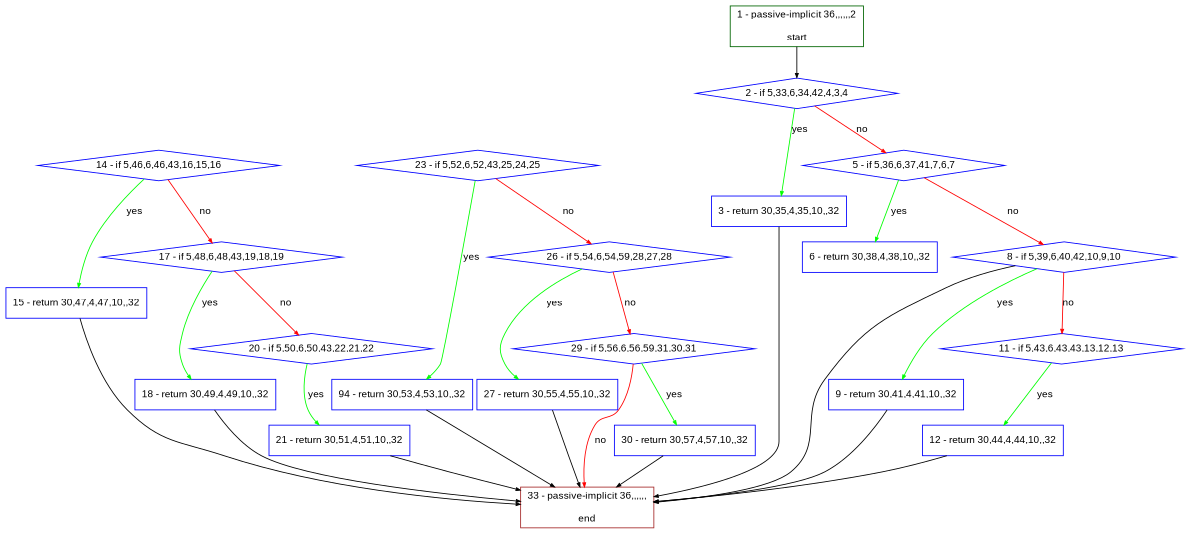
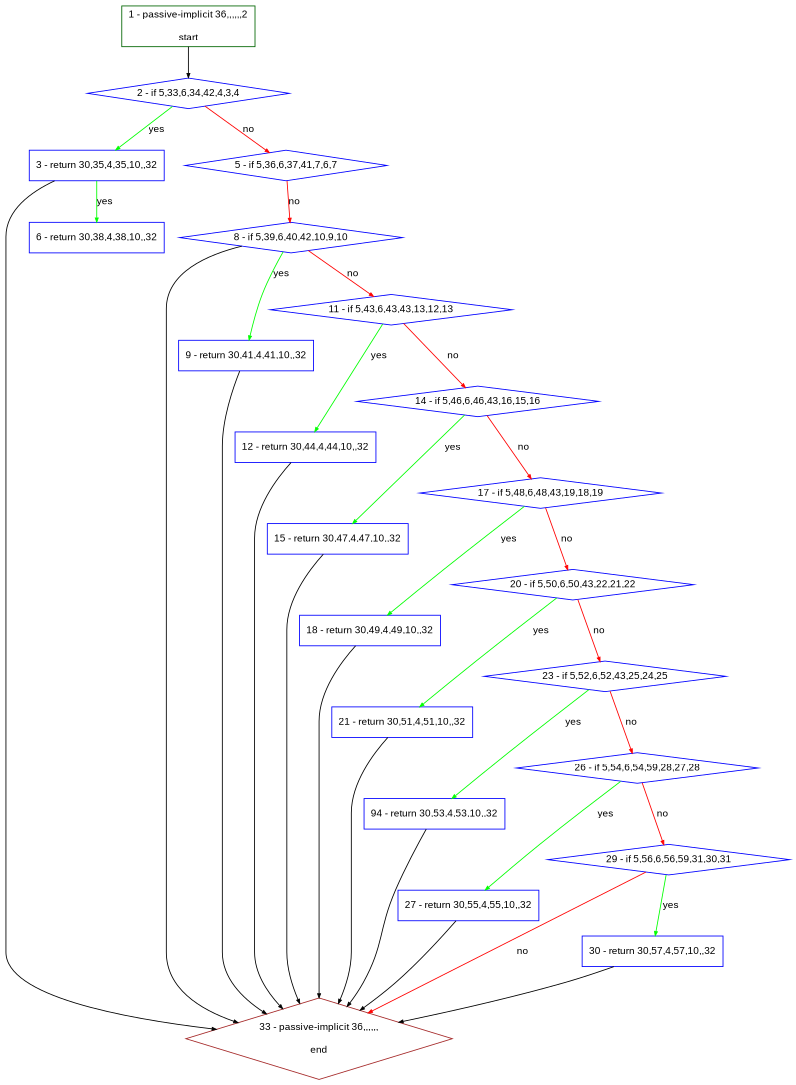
edge "5 - if 5,36,6,37,41,7,6,7" -> "6 - return 30,38,4,38,10,,32": now "3 - return 30,35,4,35,10,,32" -> "6 - return 30,38,4,38,10,,32"
edge "11 - if 5,43,6,43,43,13,12,13" -> "14 - if 5,46,6,46,43,16,15,16": added, label "no"
node "33 - passive-implicit 36,,,,,, end": shape box -> diamond
edge "20 - if 5,50,6,50,43,22,21,22" -> "23 - if 5,52,6,52,43,25,24,25": added, label "no"
